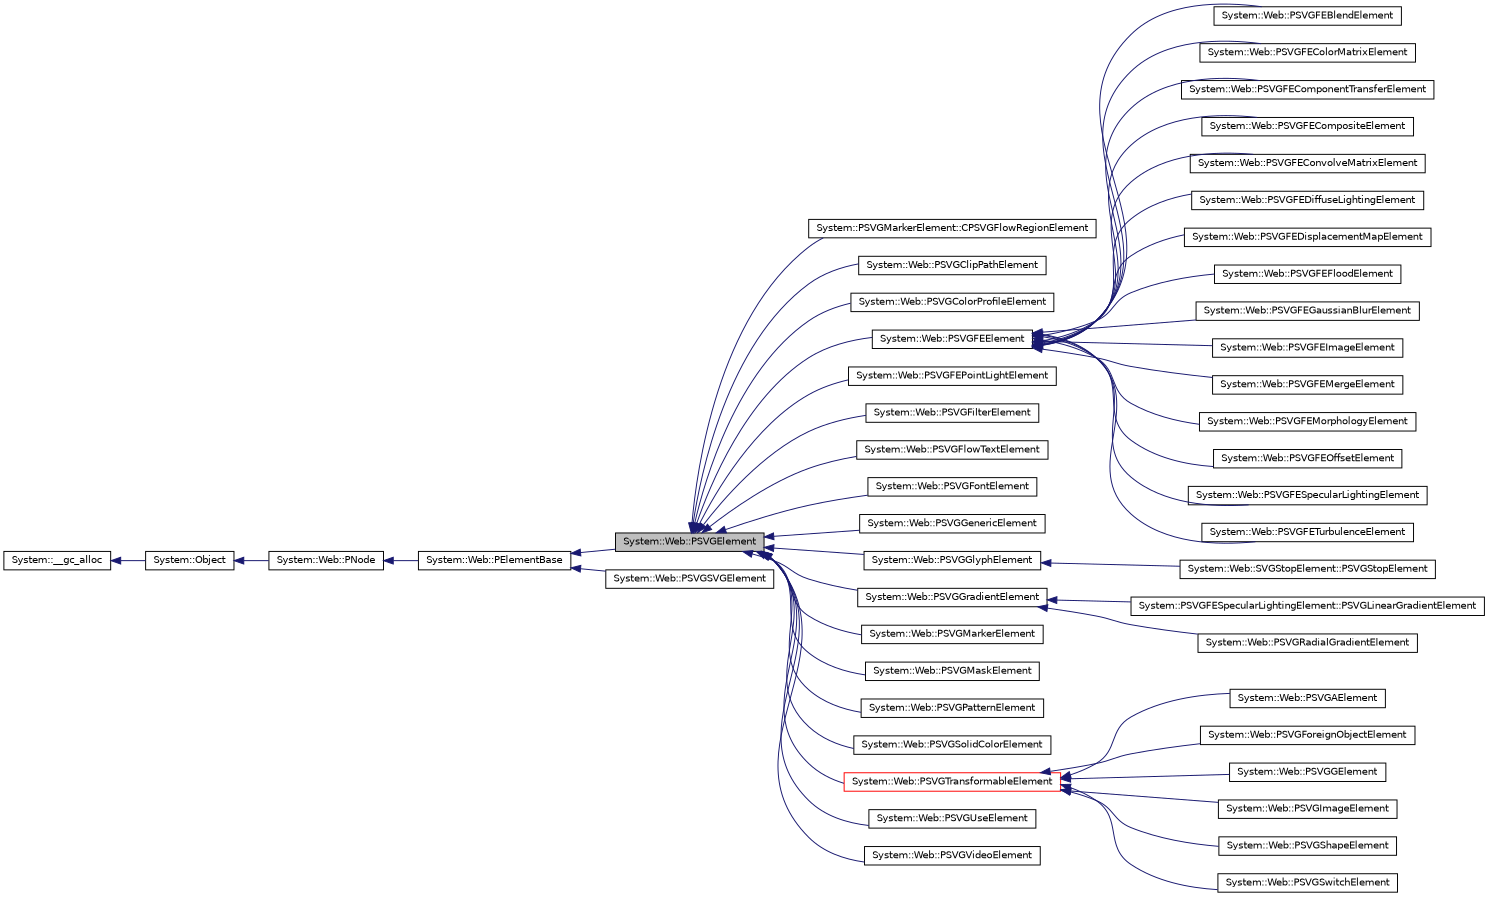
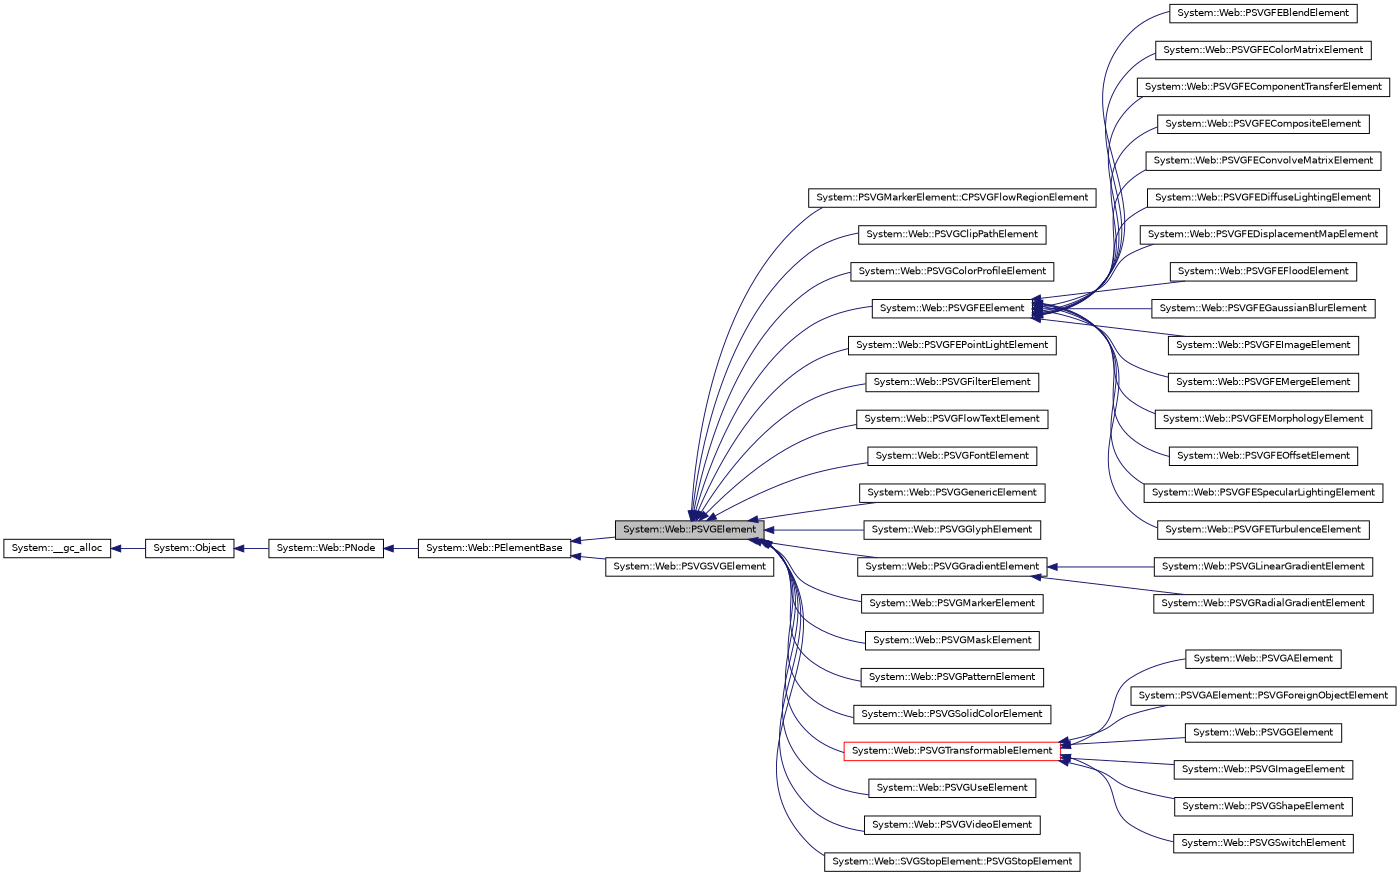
edge "System::Web::SVGStopElement::PSVGStopElement" -> "System::Web::PSVGGlyphElement": now "System::Web::SVGStopElement::PSVGStopElement" -> "System::Web::PSVGElement"
node "System::PSVGFESpecularLightingElement::PSVGLinearGradientElement": label "System::PSVGFESpecularLightingElement::PSVGLinearGradientElement" -> "System::Web::PSVGLinearGradientElement"
node "System::Web::PSVGForeignObjectElement": label "System::Web::PSVGForeignObjectElement" -> "System::PSVGAElement::PSVGForeignObjectElement"
